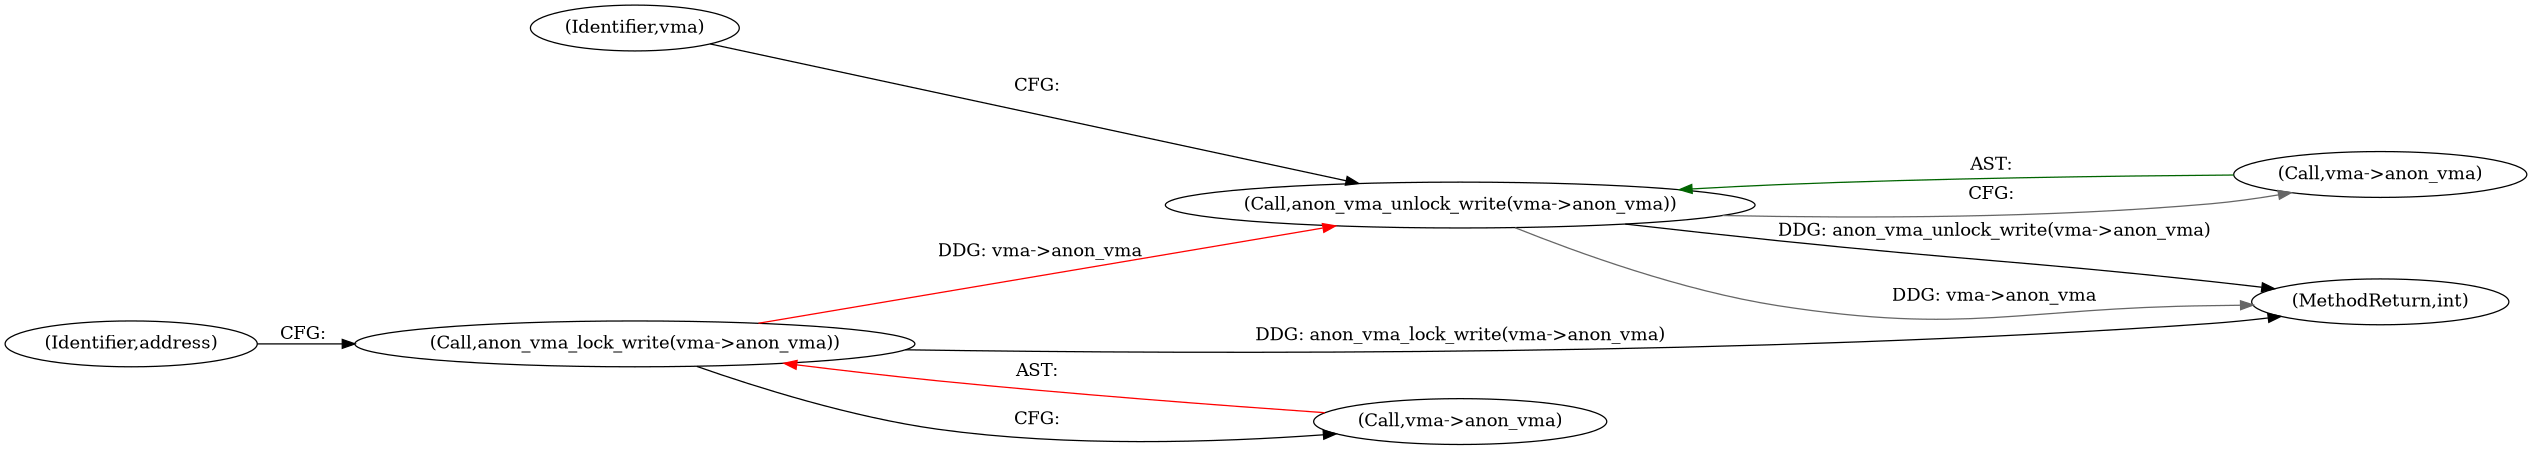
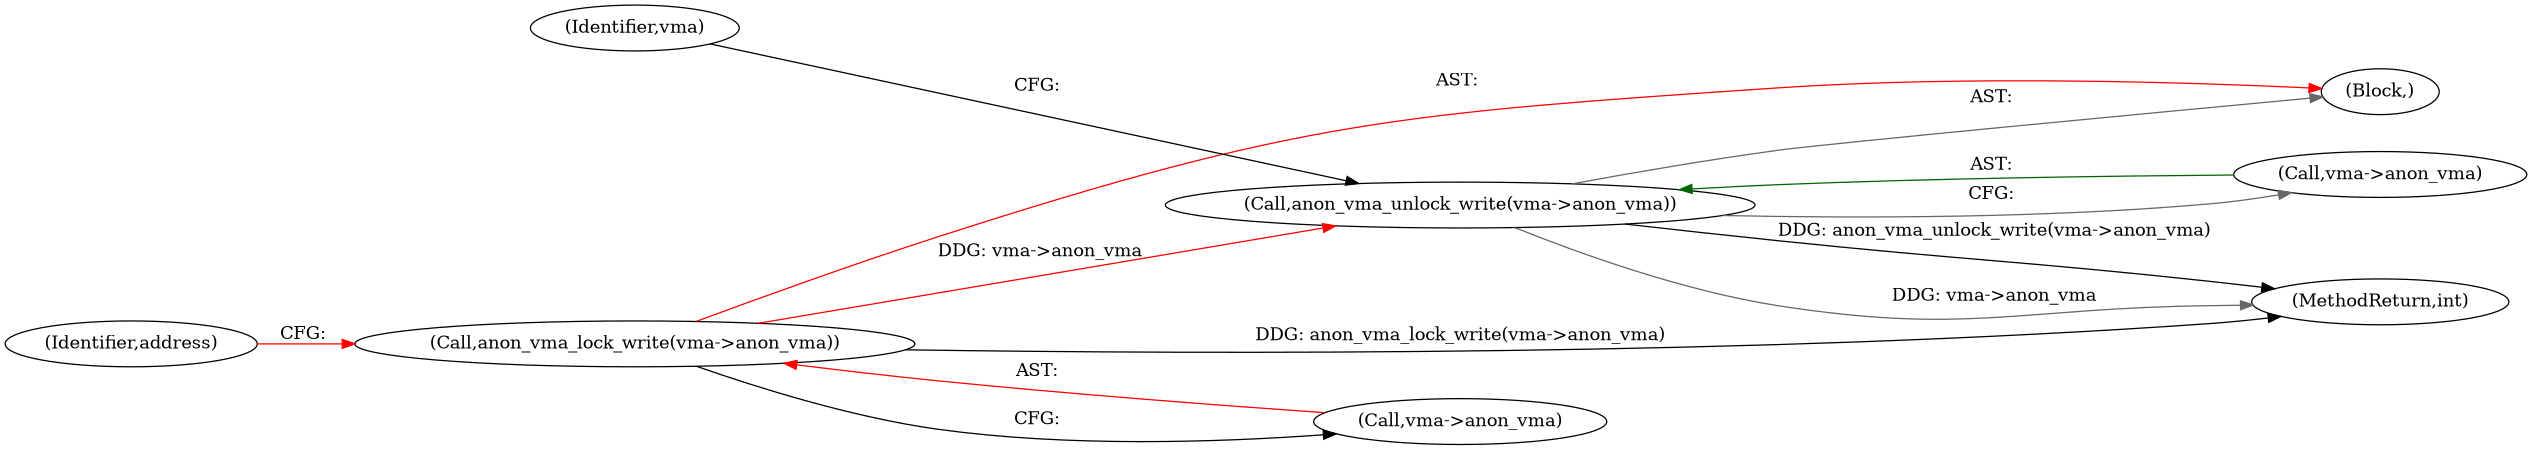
node "(Block,)": added
edge "(Identifier,address)" -> "(Call,anon_vma_lock_write(vma->anon_vma))": color black -> red
